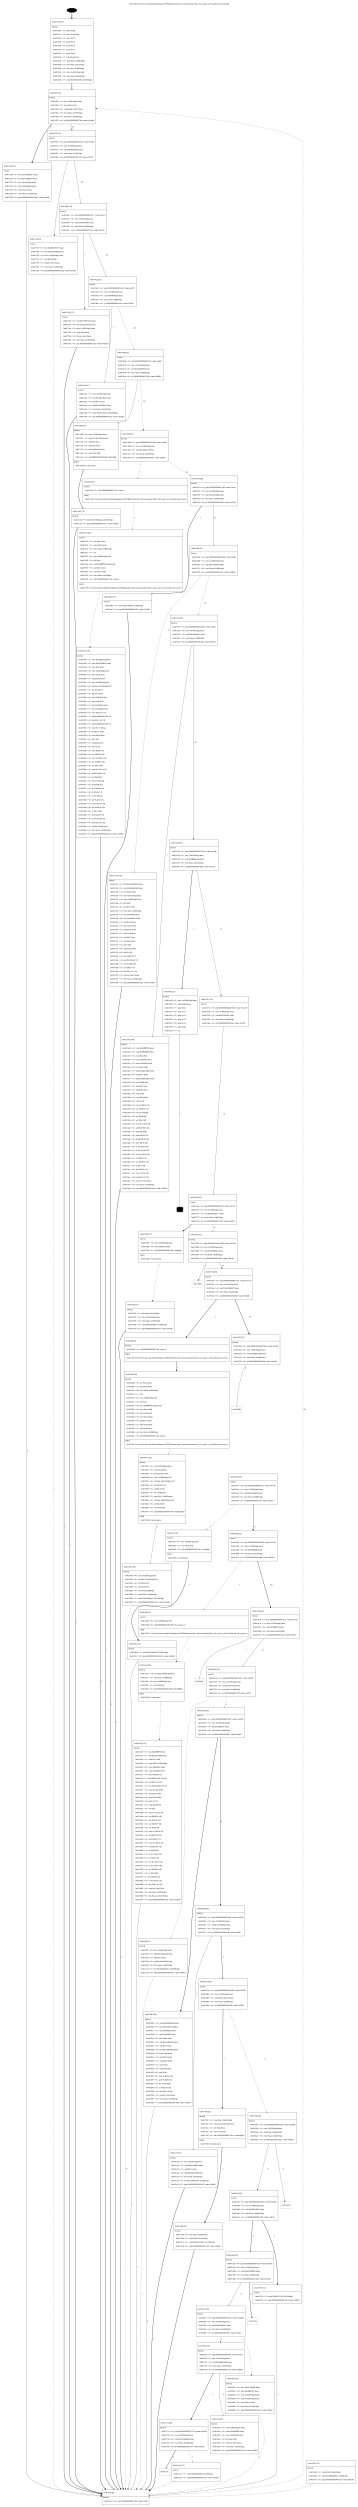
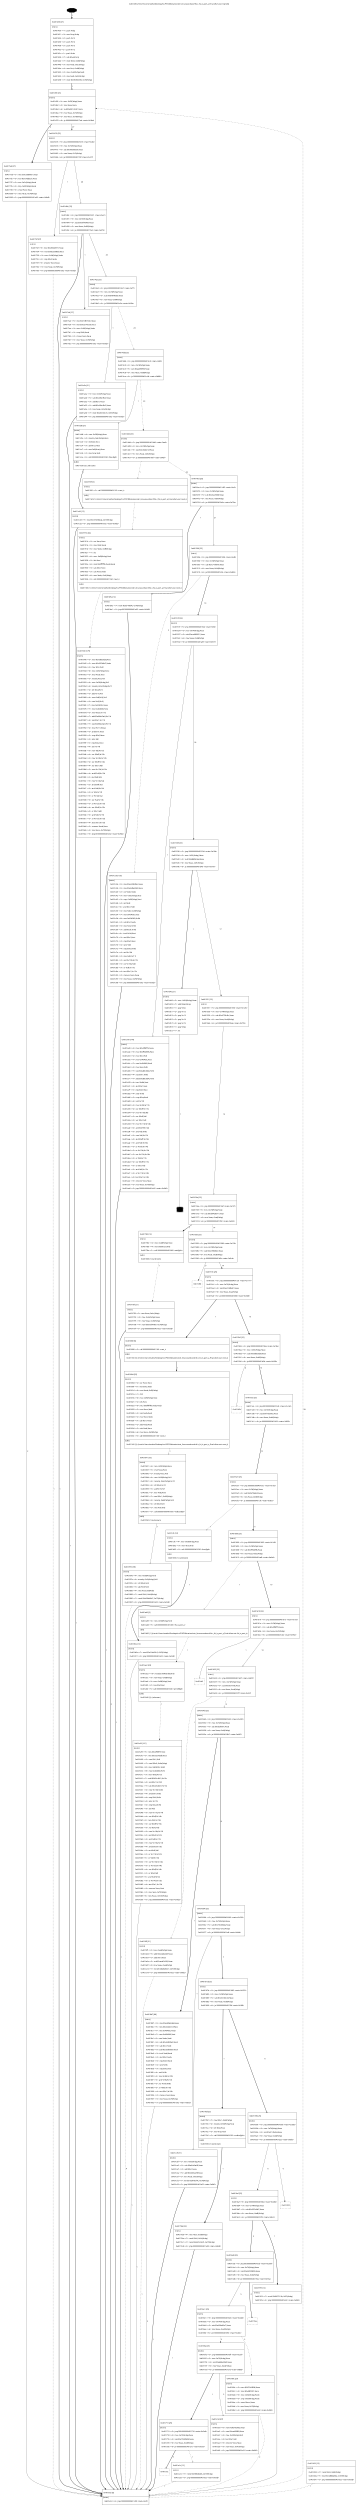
edge "0x401506 [25]" -> "0x40151f [25]": style dashed -> bold
node "0x4015ce [25]": added
edge "0x4017a4 [27]" -> "0x401e02 [5]": now "0x40148c [22]" -> "0x401e02 [5]"
edge "0x40167d [25]" -> "0x401696 [25]": style dashed -> bold
